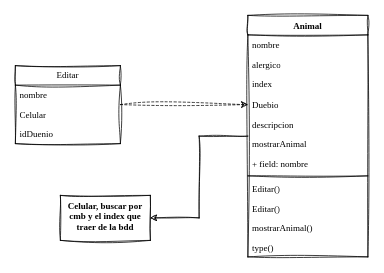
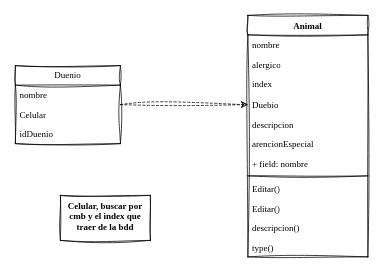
node "Editar": label "Editar" -> "Duenio"
node "mostrarAnimal": label "mostrarAnimal" -> "arencionEspecial"
edge "Animal" -> "Celular, buscar por cmb y el index que traer de la bdd": removed
node "mostrarAnimal()": label "mostrarAnimal()" -> "descripcion()"
